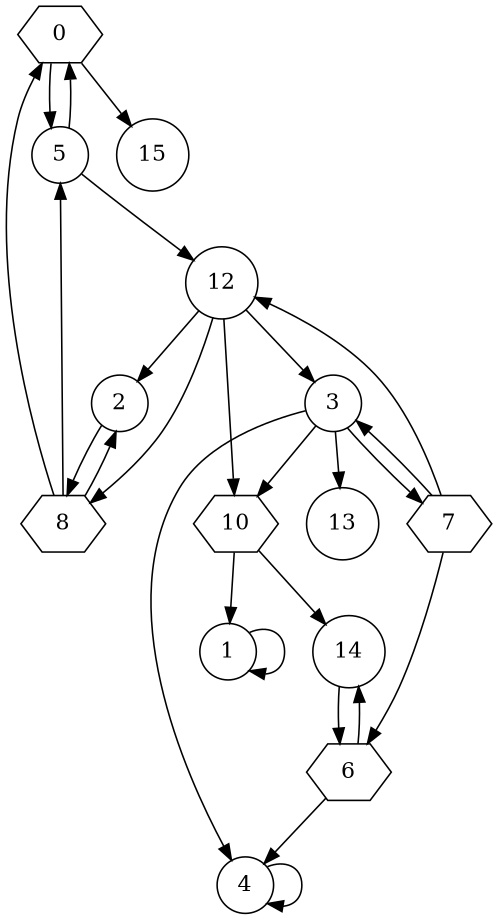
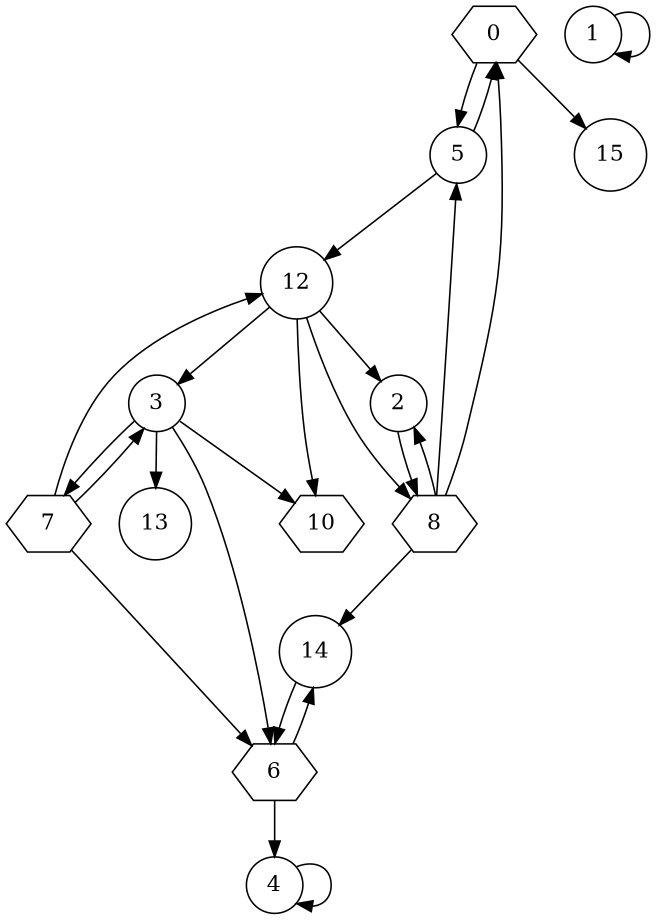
edge "10" -> "1": removed
edge "10" -> "14": now "8" -> "14"
edge "3" -> "4": now "3" -> "6"
